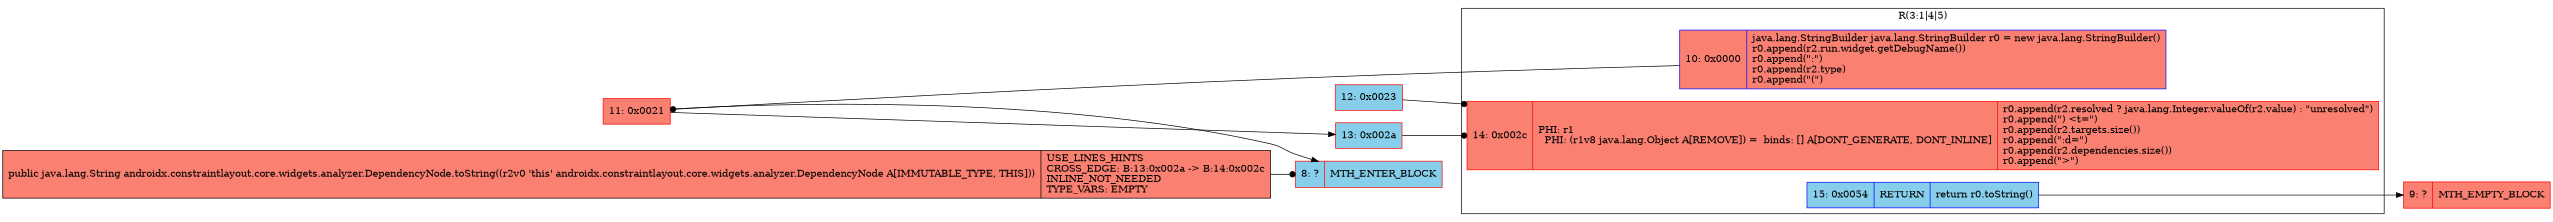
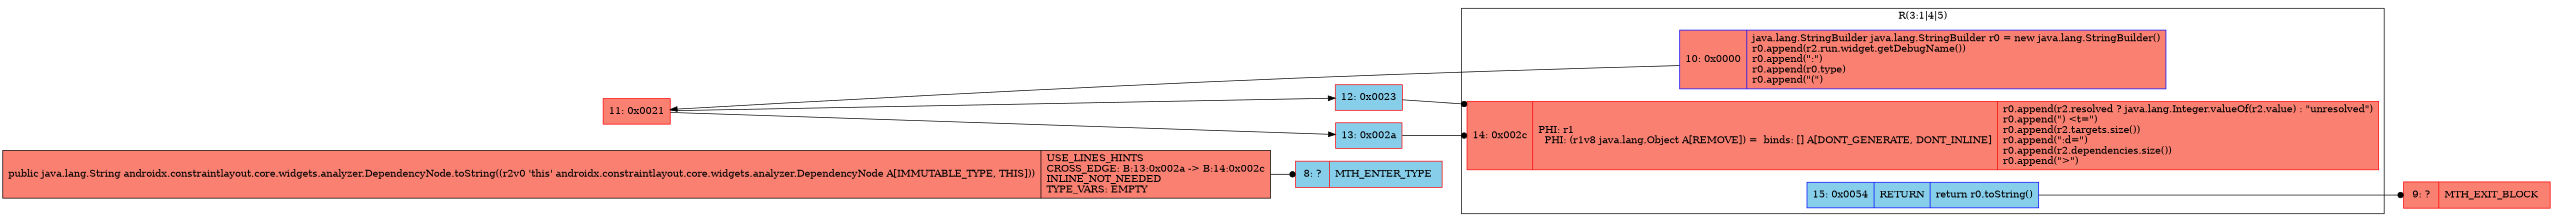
node "10: 0x0000": text "r0.append(r2.type)" -> "r0.append(r0.type)"
edge "10: 0x0000" -> "11: 0x0021": arrowhead dot -> normal
edge "11: 0x0021" -> "8: ?": now "11: 0x0021" -> "12: 0x0023"
node "8: ?": text "MTH_ENTER_BLOCK" -> "MTH_ENTER_TYPE"
edge "15: 0x0054" -> "9: ?": arrowhead normal -> dot
node "9: ?": text "MTH_EMPTY_BLOCK" -> "MTH_EXIT_BLOCK"
